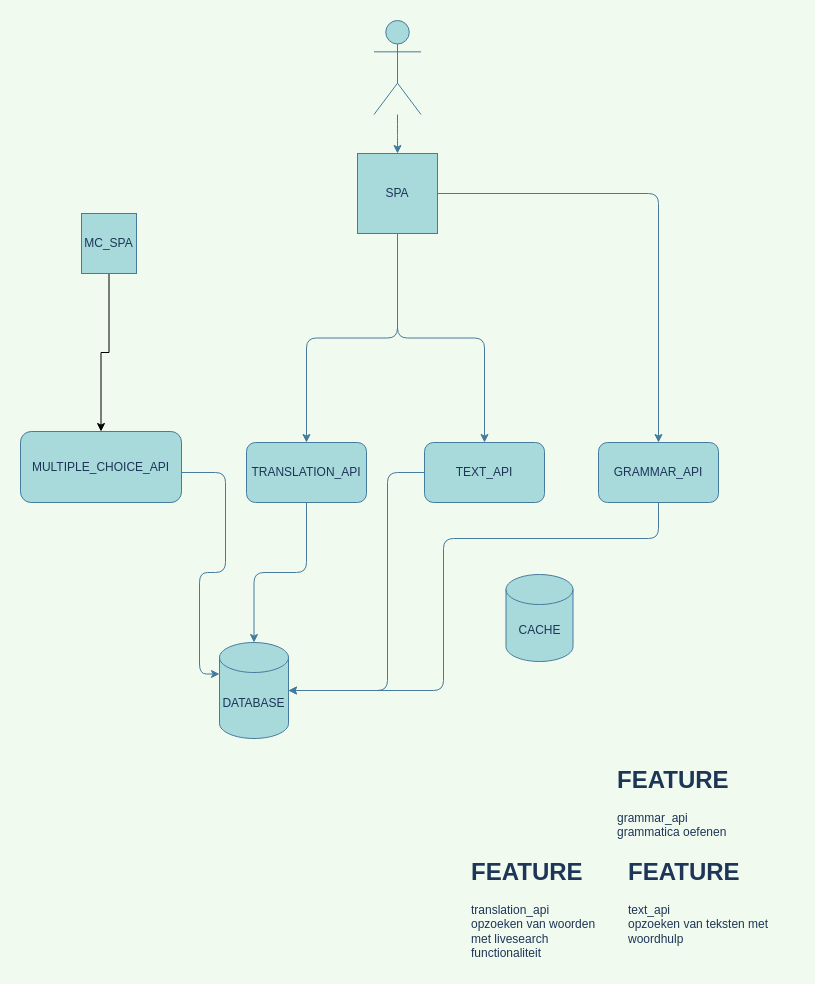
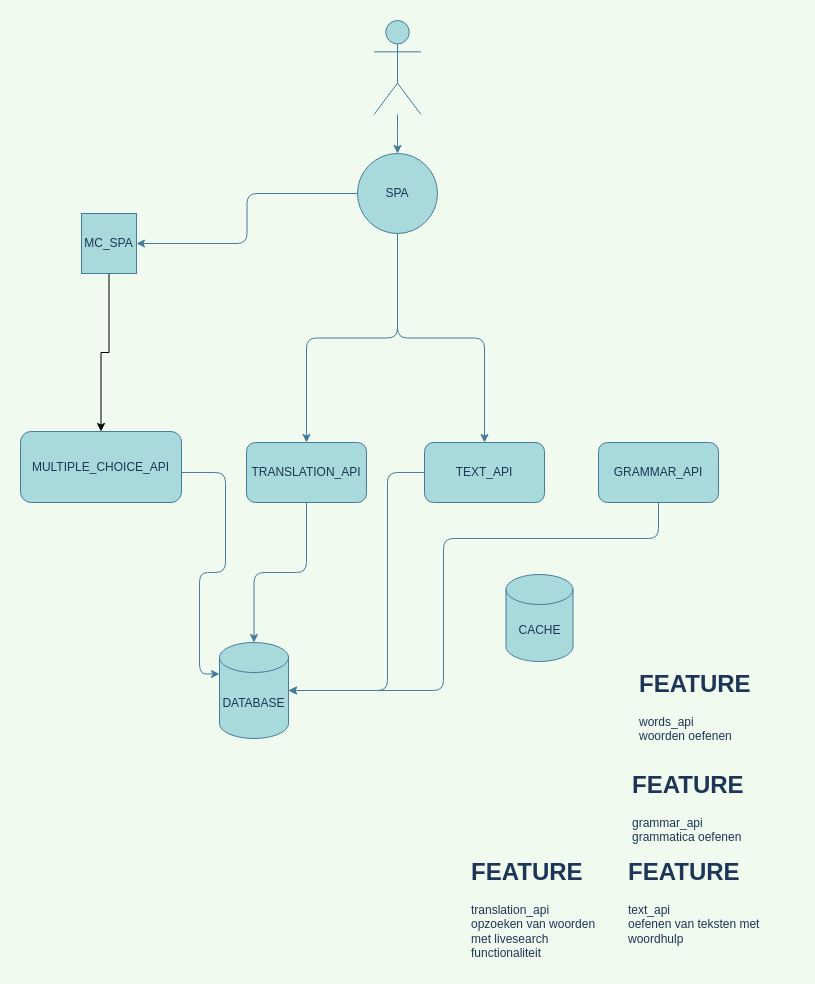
node "SPA": shape rectangle -> ellipse
edge "SPA" -> "GRAMMAR_API": now "SPA" -> "MC_SPA"
node "FEATURE words_api woorden oefenen": added
node "FEATURE grammar_api grammatica oefenen": moved (676, 800) -> (691, 805)
node "FEATURE text_api opzoeken van teksten met woordhulp": label "FEATURE text_api opzoeken van teksten met woordhulp" -> "FEATURE text_api oefenen van teksten met woordhulp"
